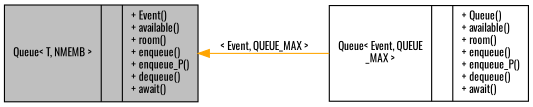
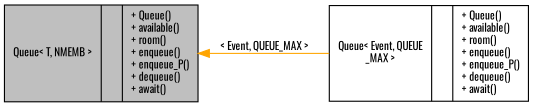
node "Queue< T, NMEMB >": text "+ Event()" -> "+ Queue()"
